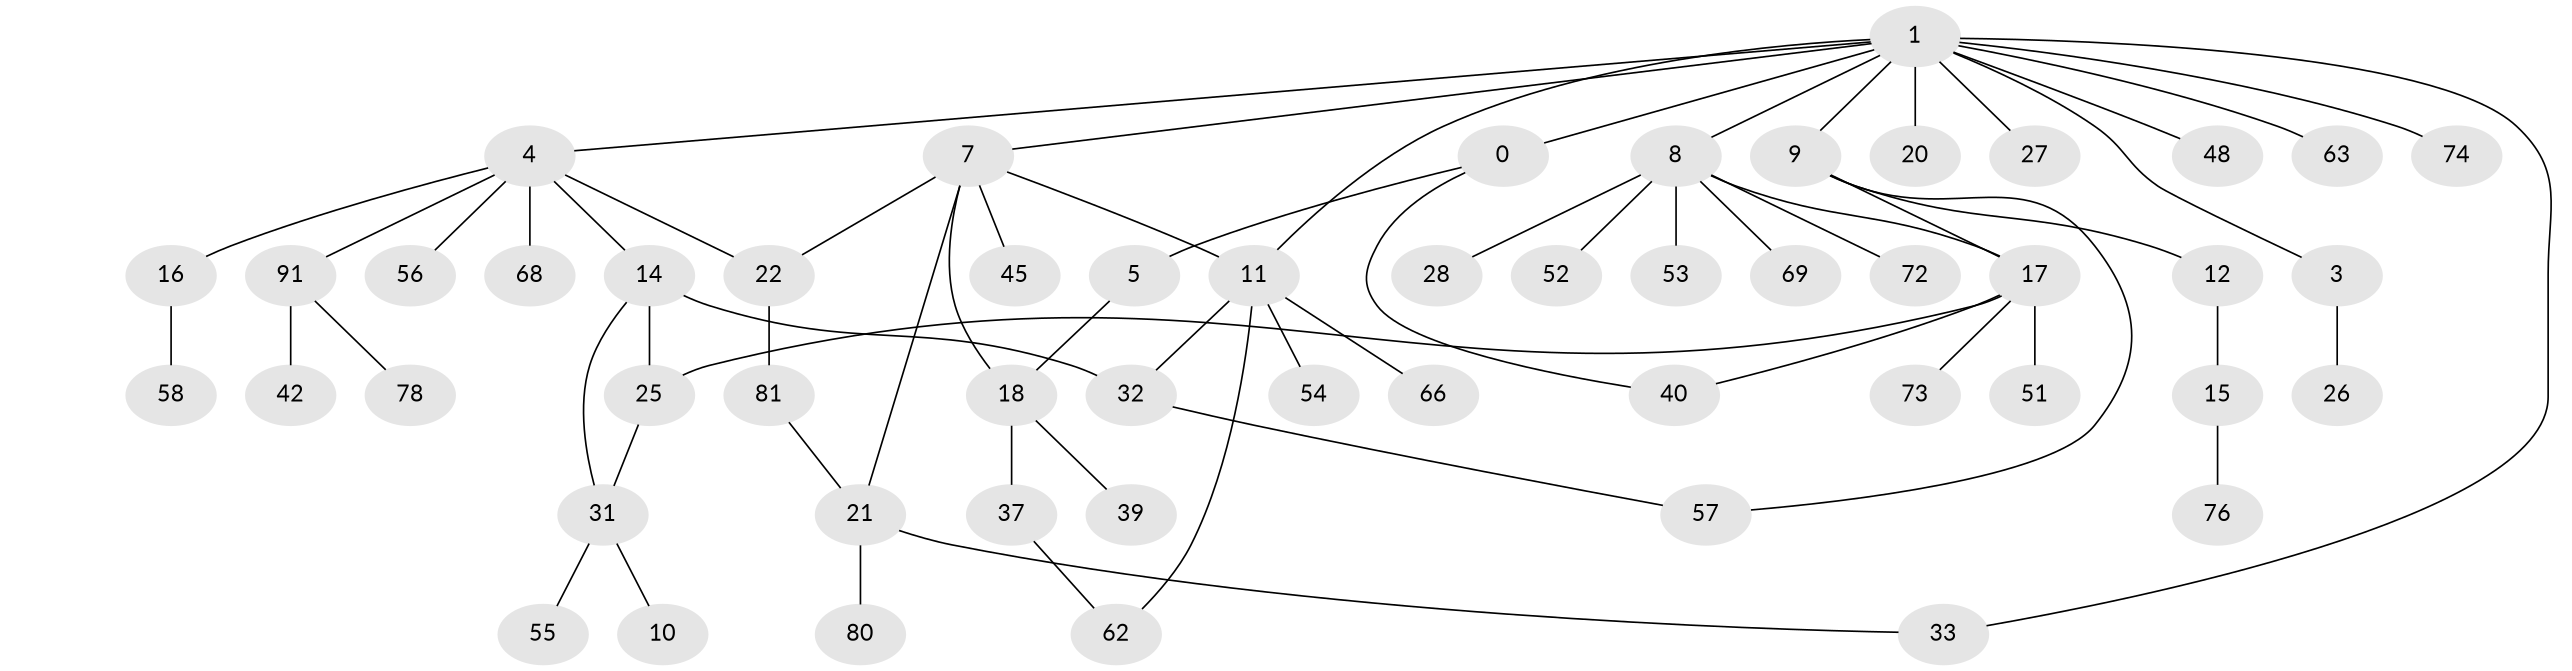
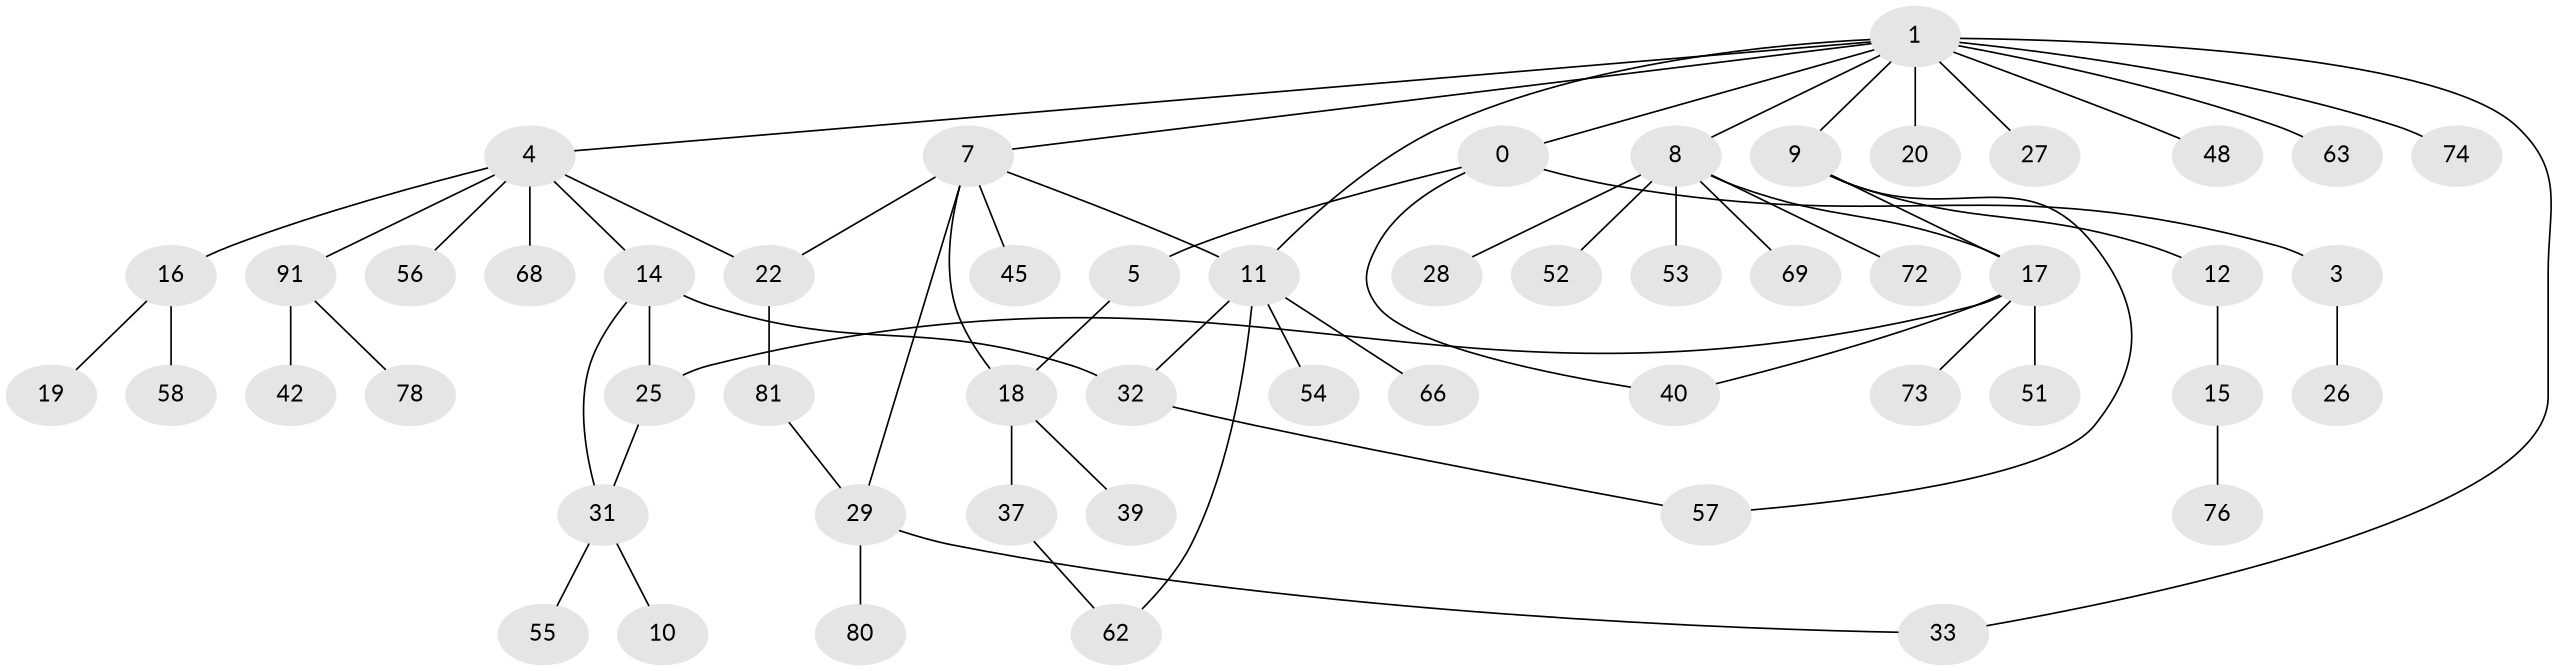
edge "1" -- "3": now "0" -- "3"
node "19": added
node "21": label "21" -> "29"
